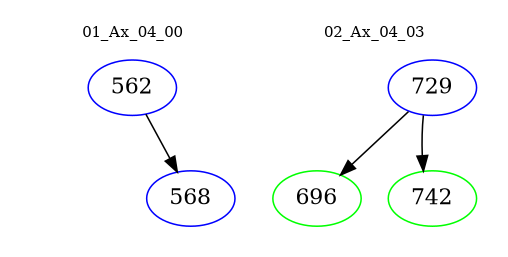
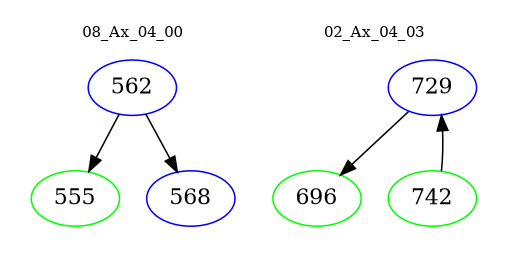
cluster "01_Ax_04_00": label "01_Ax_04_00" -> "08_Ax_04_00"
edge "729" -> "742": reversed
node "555": added
